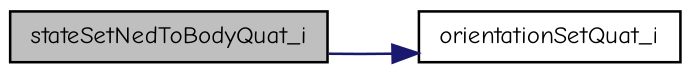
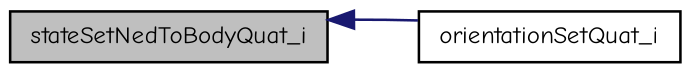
edge "stateSetNedToBodyQuat_i" -> "orientationSetQuat_i": reversed
